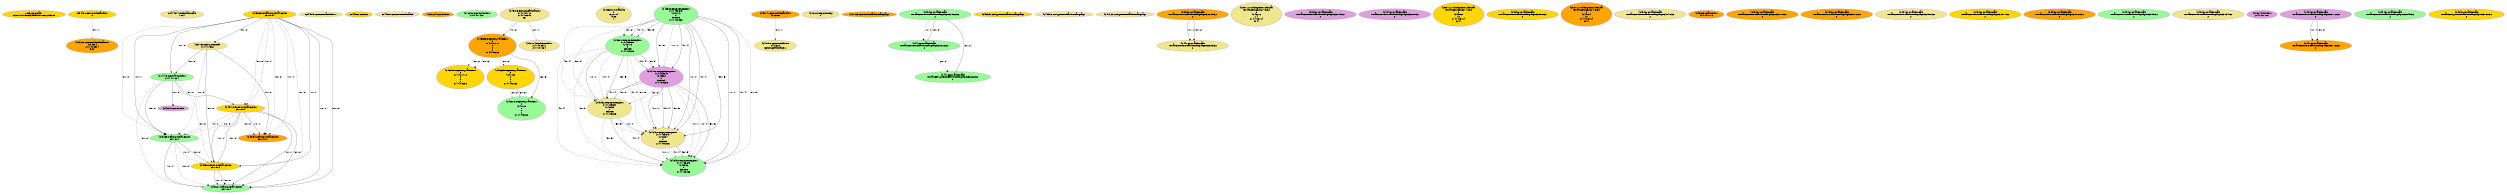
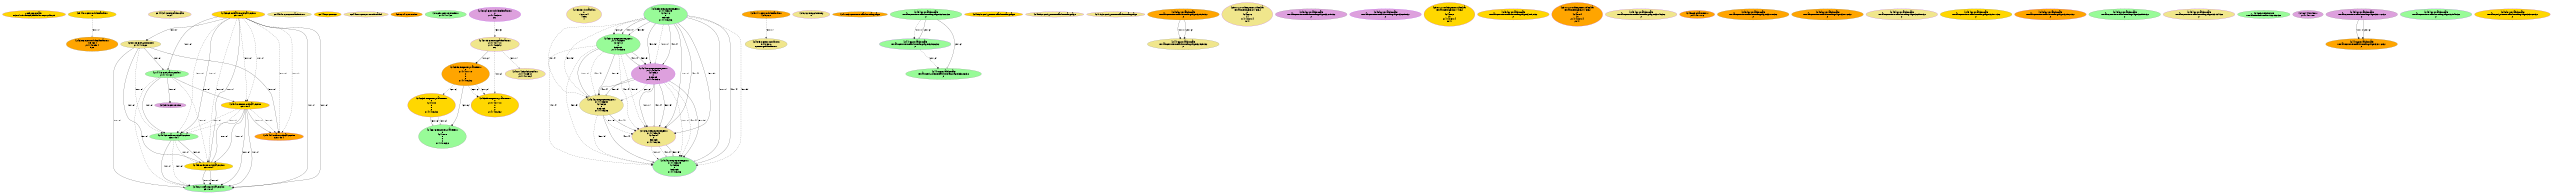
node "4248064.GetModuleFileNameW 0 2147408370 261": added
node "4246032.FindClose retval_FindFirstFileW_32832_32": added
edge "4245785.GetLongPathNameW 2147407710 2147406542 261" -> "4246599.RegQueryValueExW 0 2147407710 0 0 0 2147408232": added, label "(1-->2)"
edge "4250188.GetSystemInfo 2147417660" -> "4245021.LeaveCriticalSection 6917004": added, label "(0-->0)"
